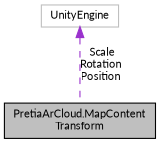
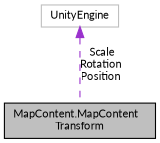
node "PretiaArCloud.MapContent Transform": label "PretiaArCloud.MapContent Transform" -> "MapContent.MapContent Transform"
